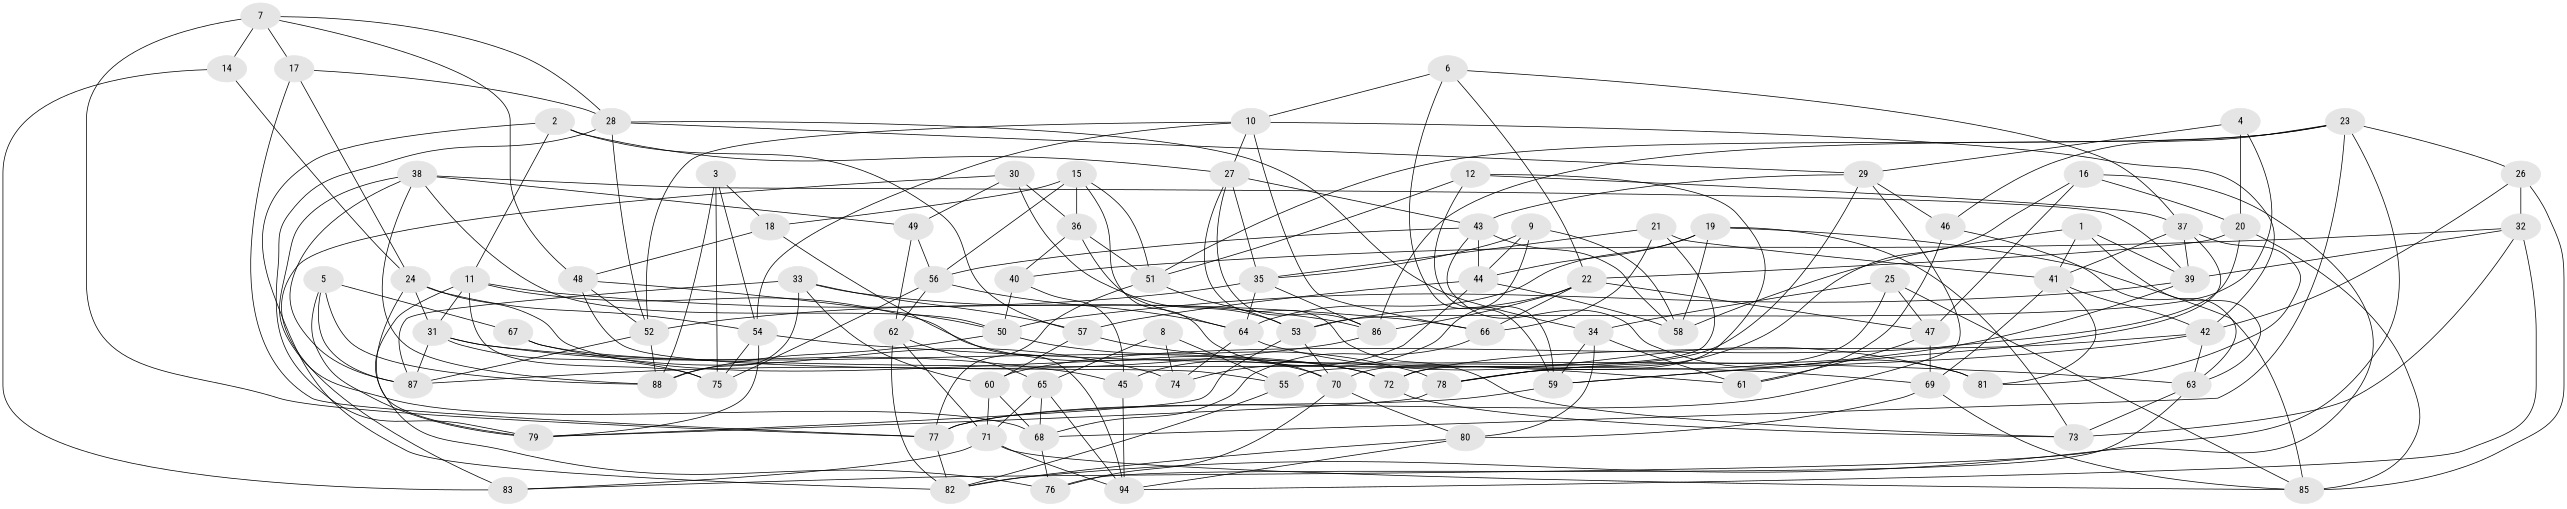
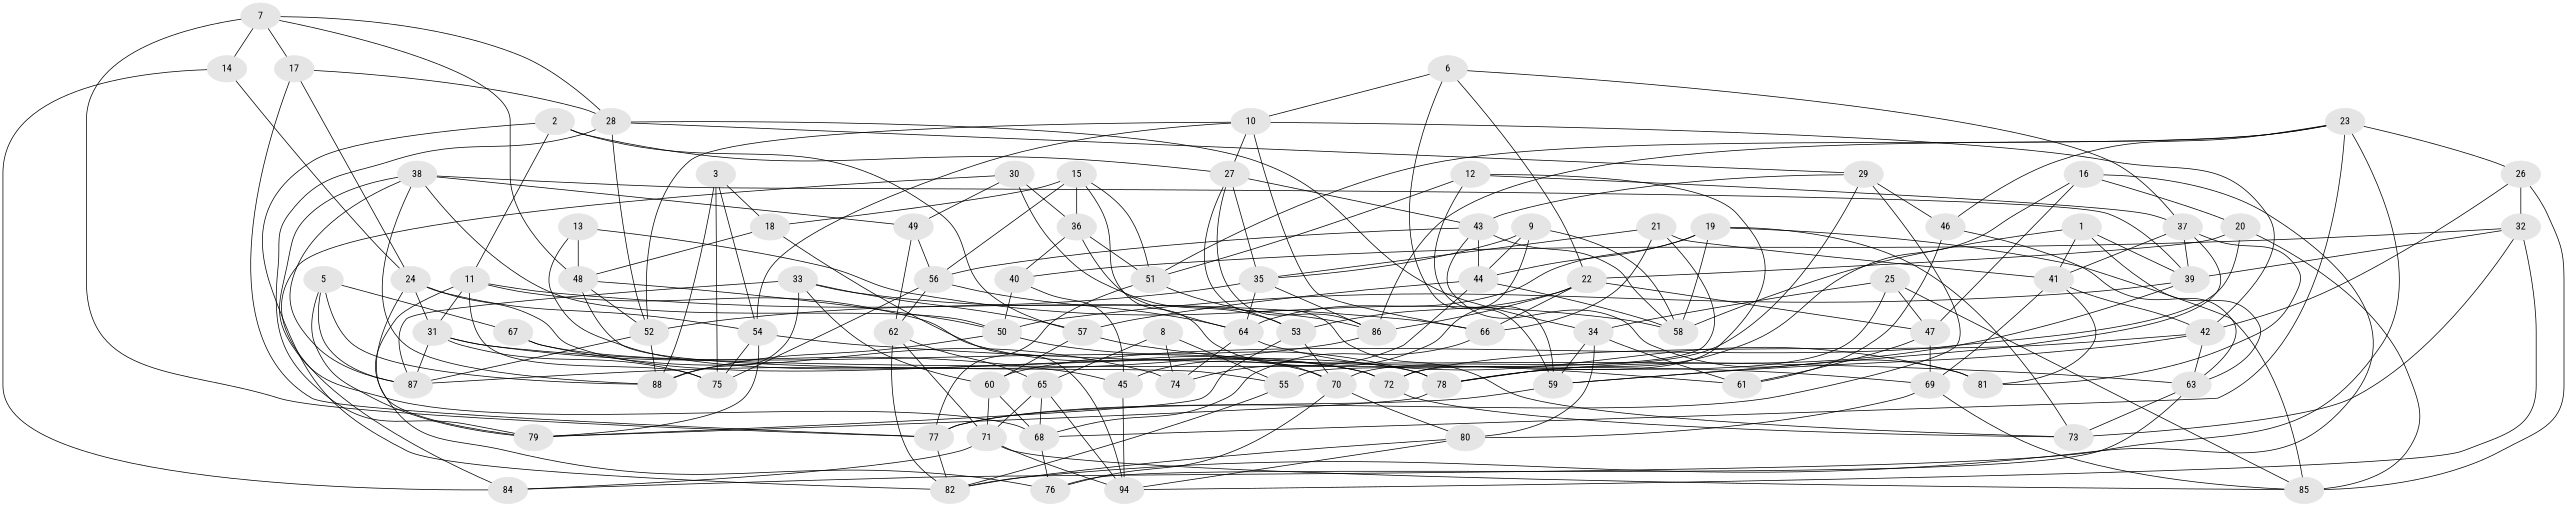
node "4": removed
node "13": added
node "83": label "83" -> "84"
